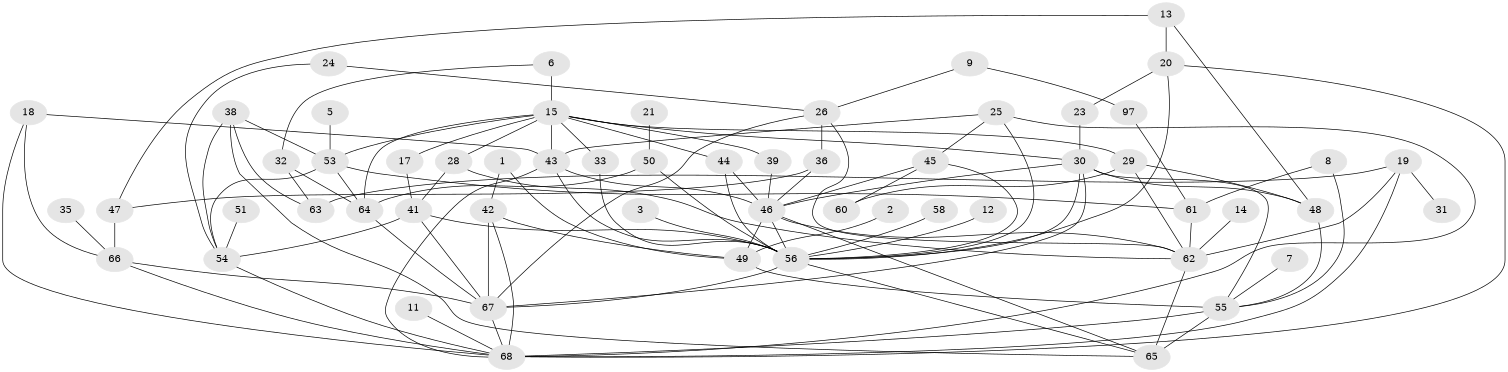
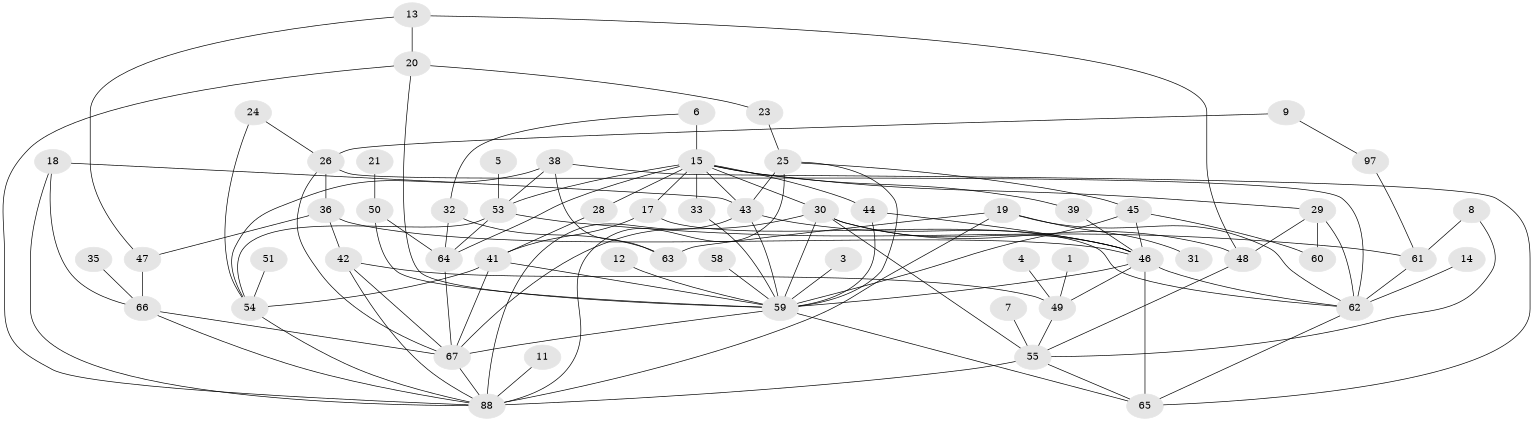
edge "23" -- "30": now "23" -- "25"
edge "1" -- "42": now "36" -- "42"
node "2": label "2" -> "4"
edge "28" -- "62": now "17" -- "62"
node "56": label "56" -> "59"
node "68": label "68" -> "88"
